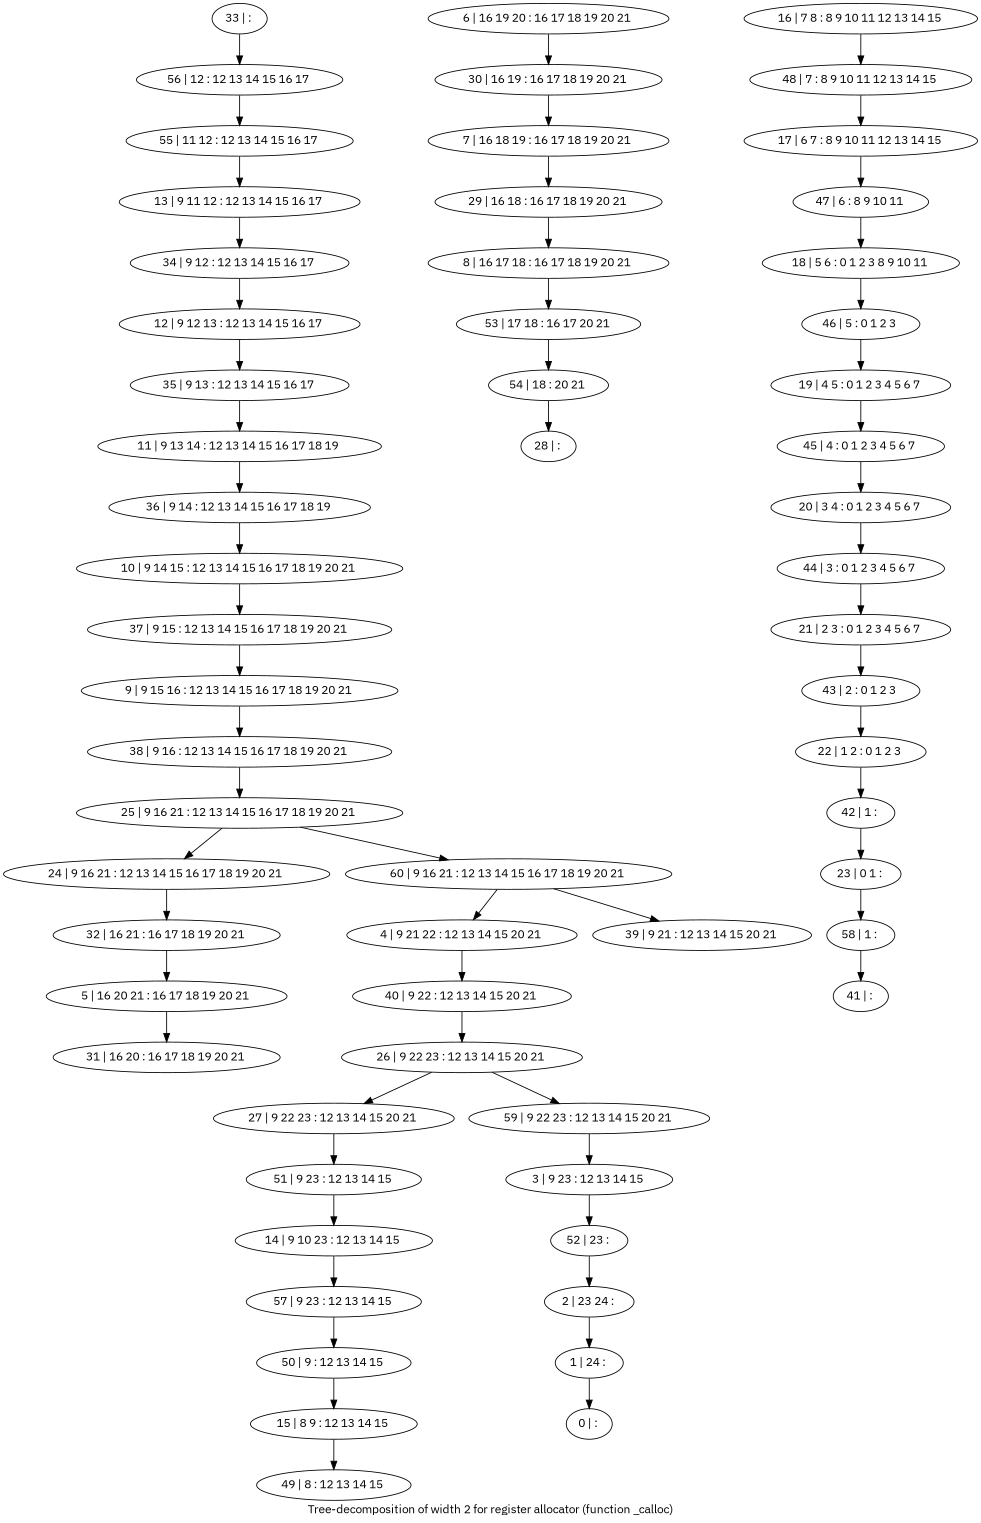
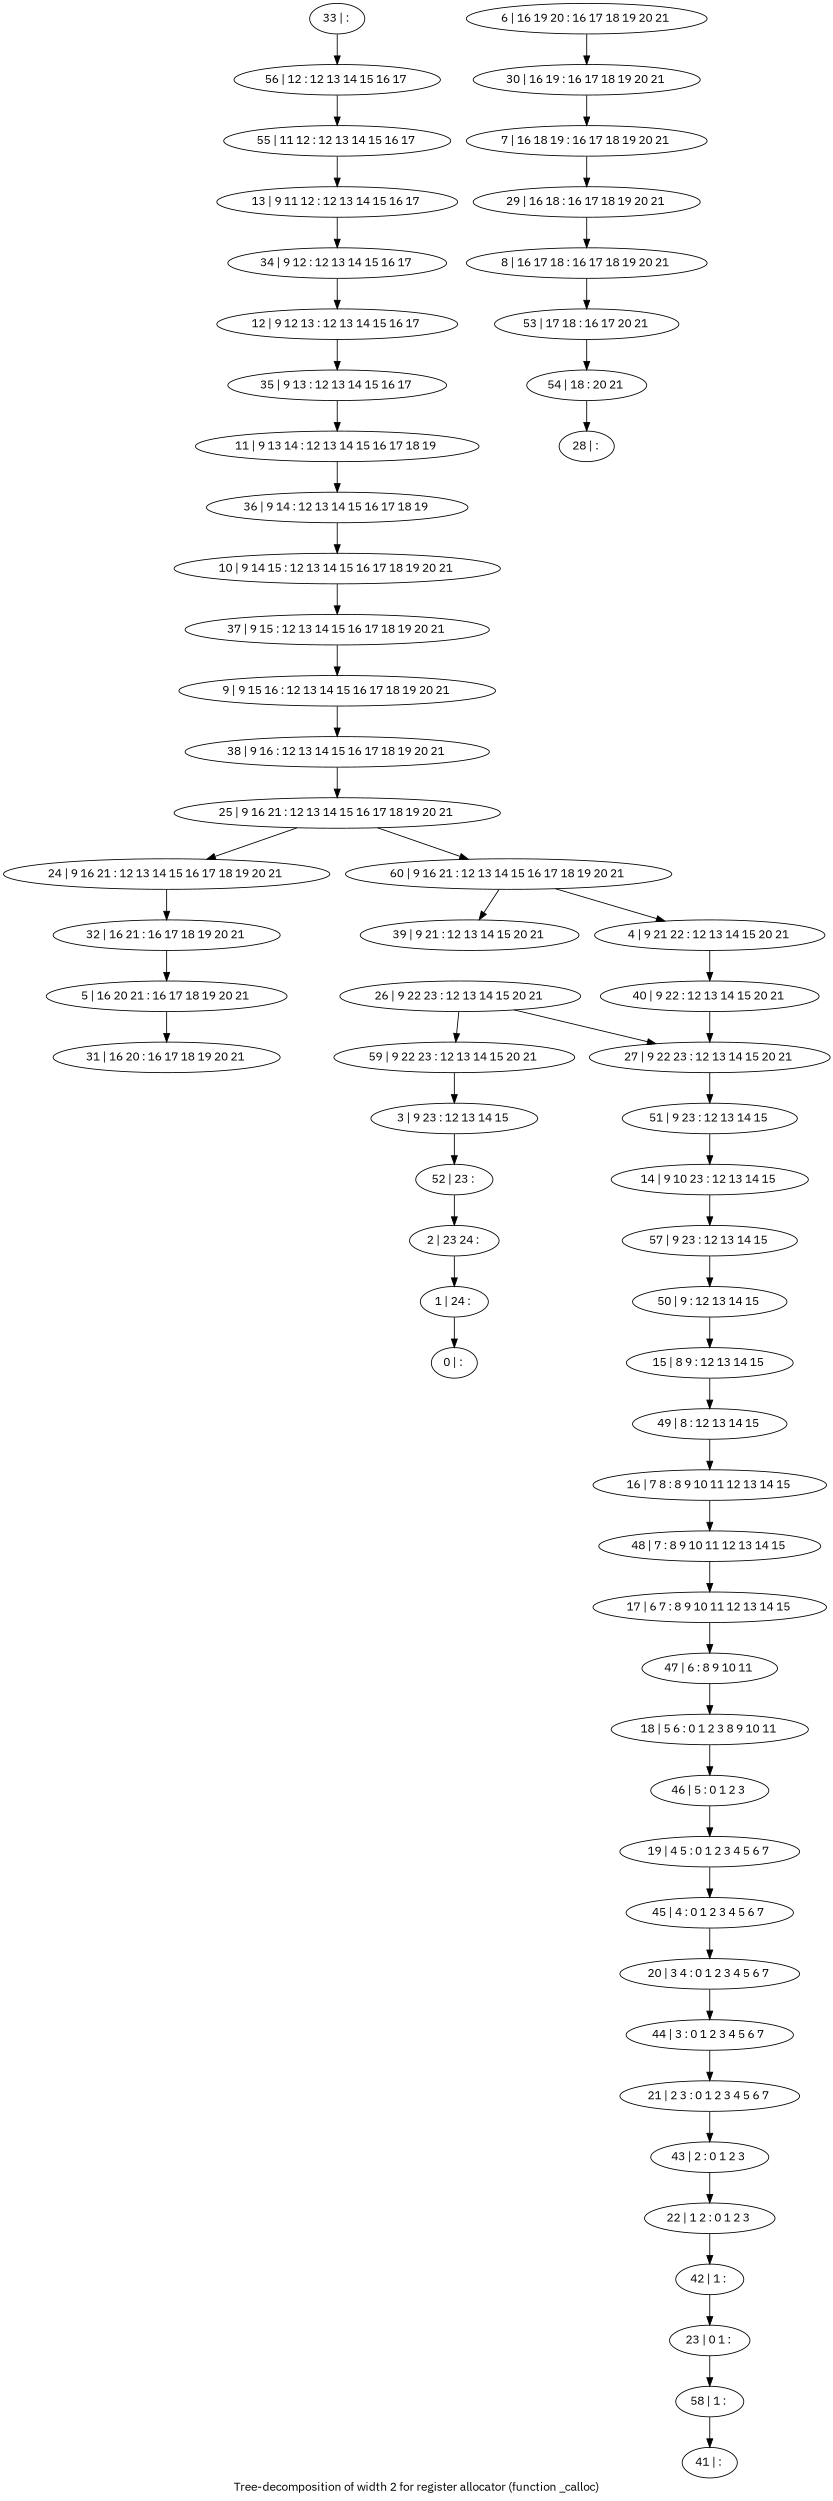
edge "40 | 9 22 : 12 13 14 15 20 21" -> "26 | 9 22 23 : 12 13 14 15 20 21": now "40 | 9 22 : 12 13 14 15 20 21" -> "27 | 9 22 23 : 12 13 14 15 20 21"
edge "49 | 8 : 12 13 14 15" -> "16 | 7 8 : 8 9 10 11 12 13 14 15": added
